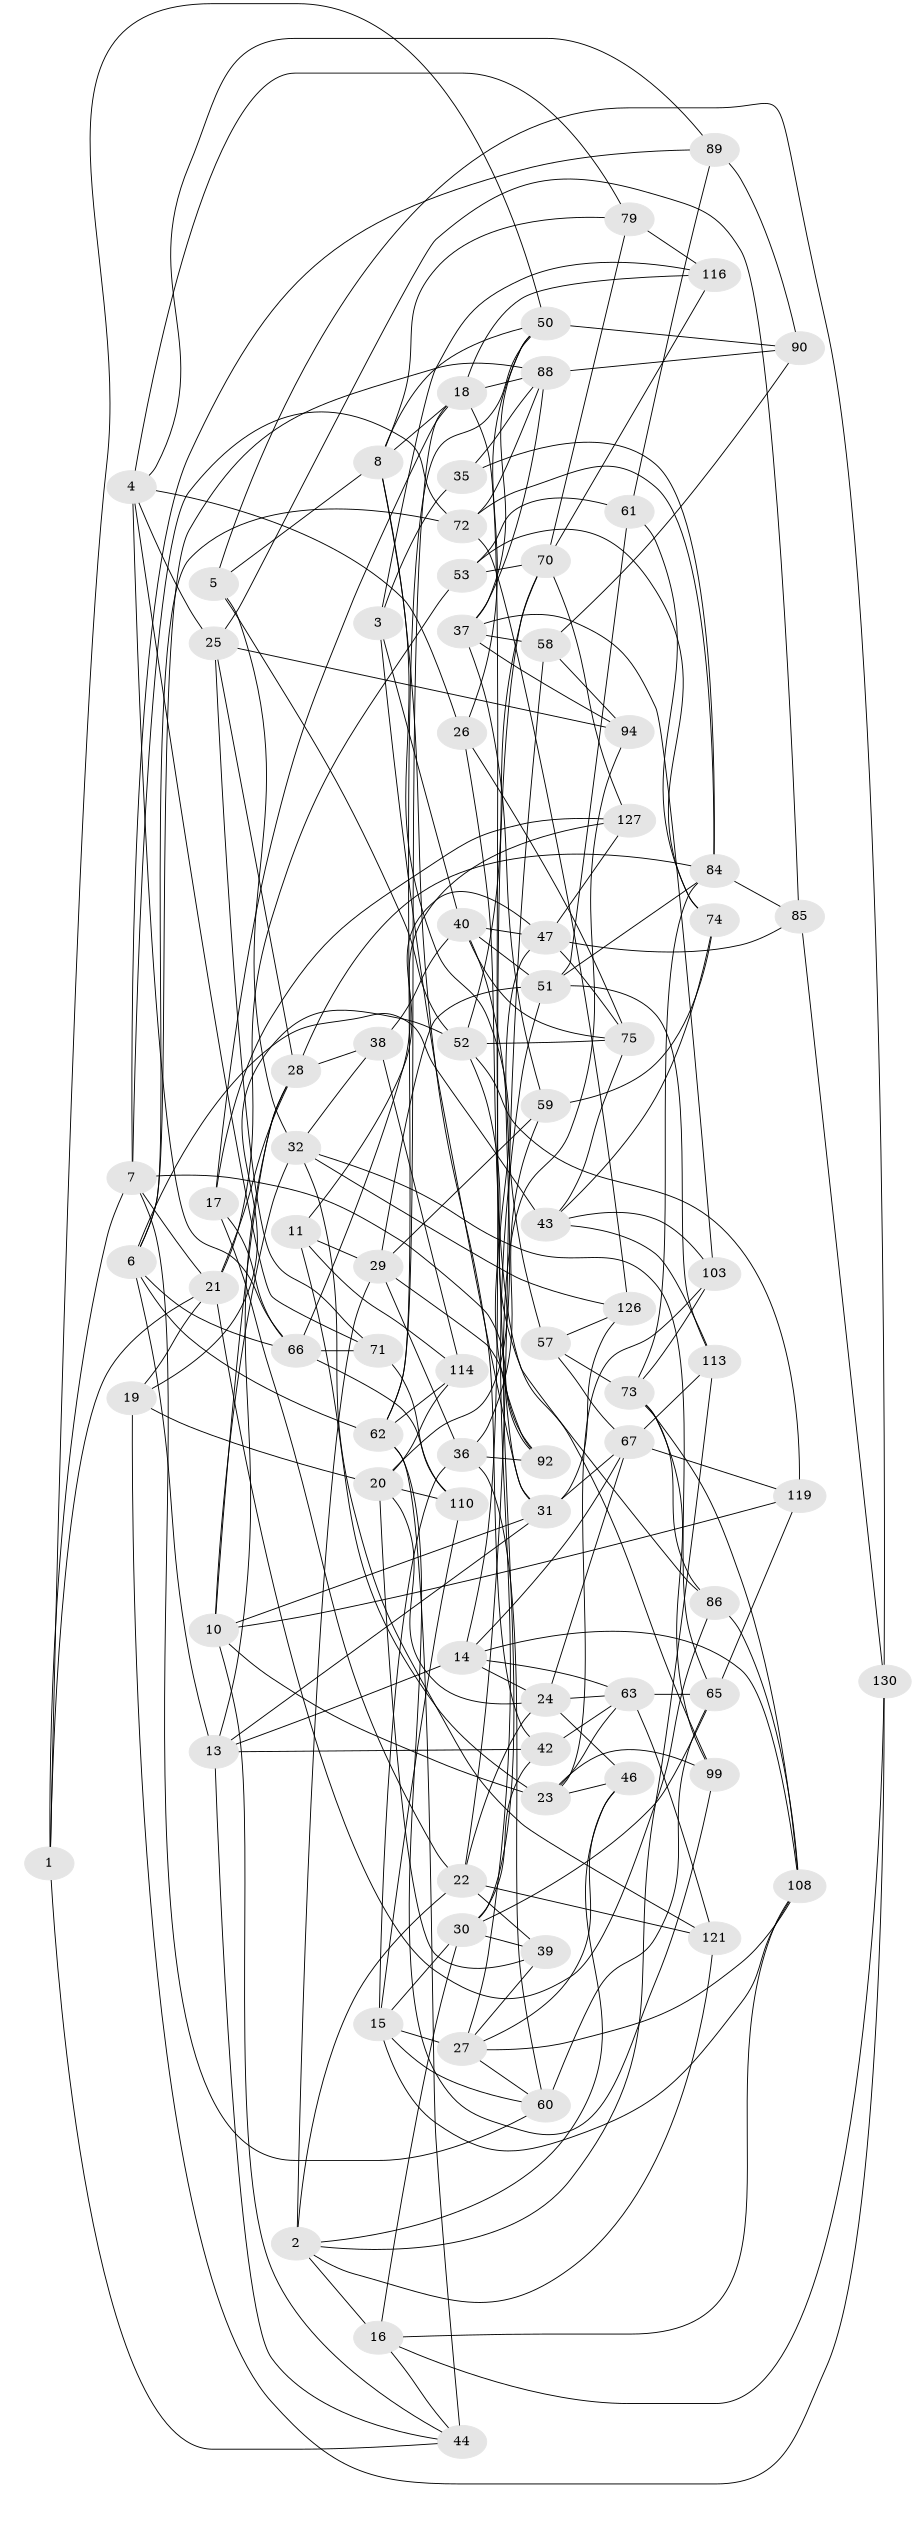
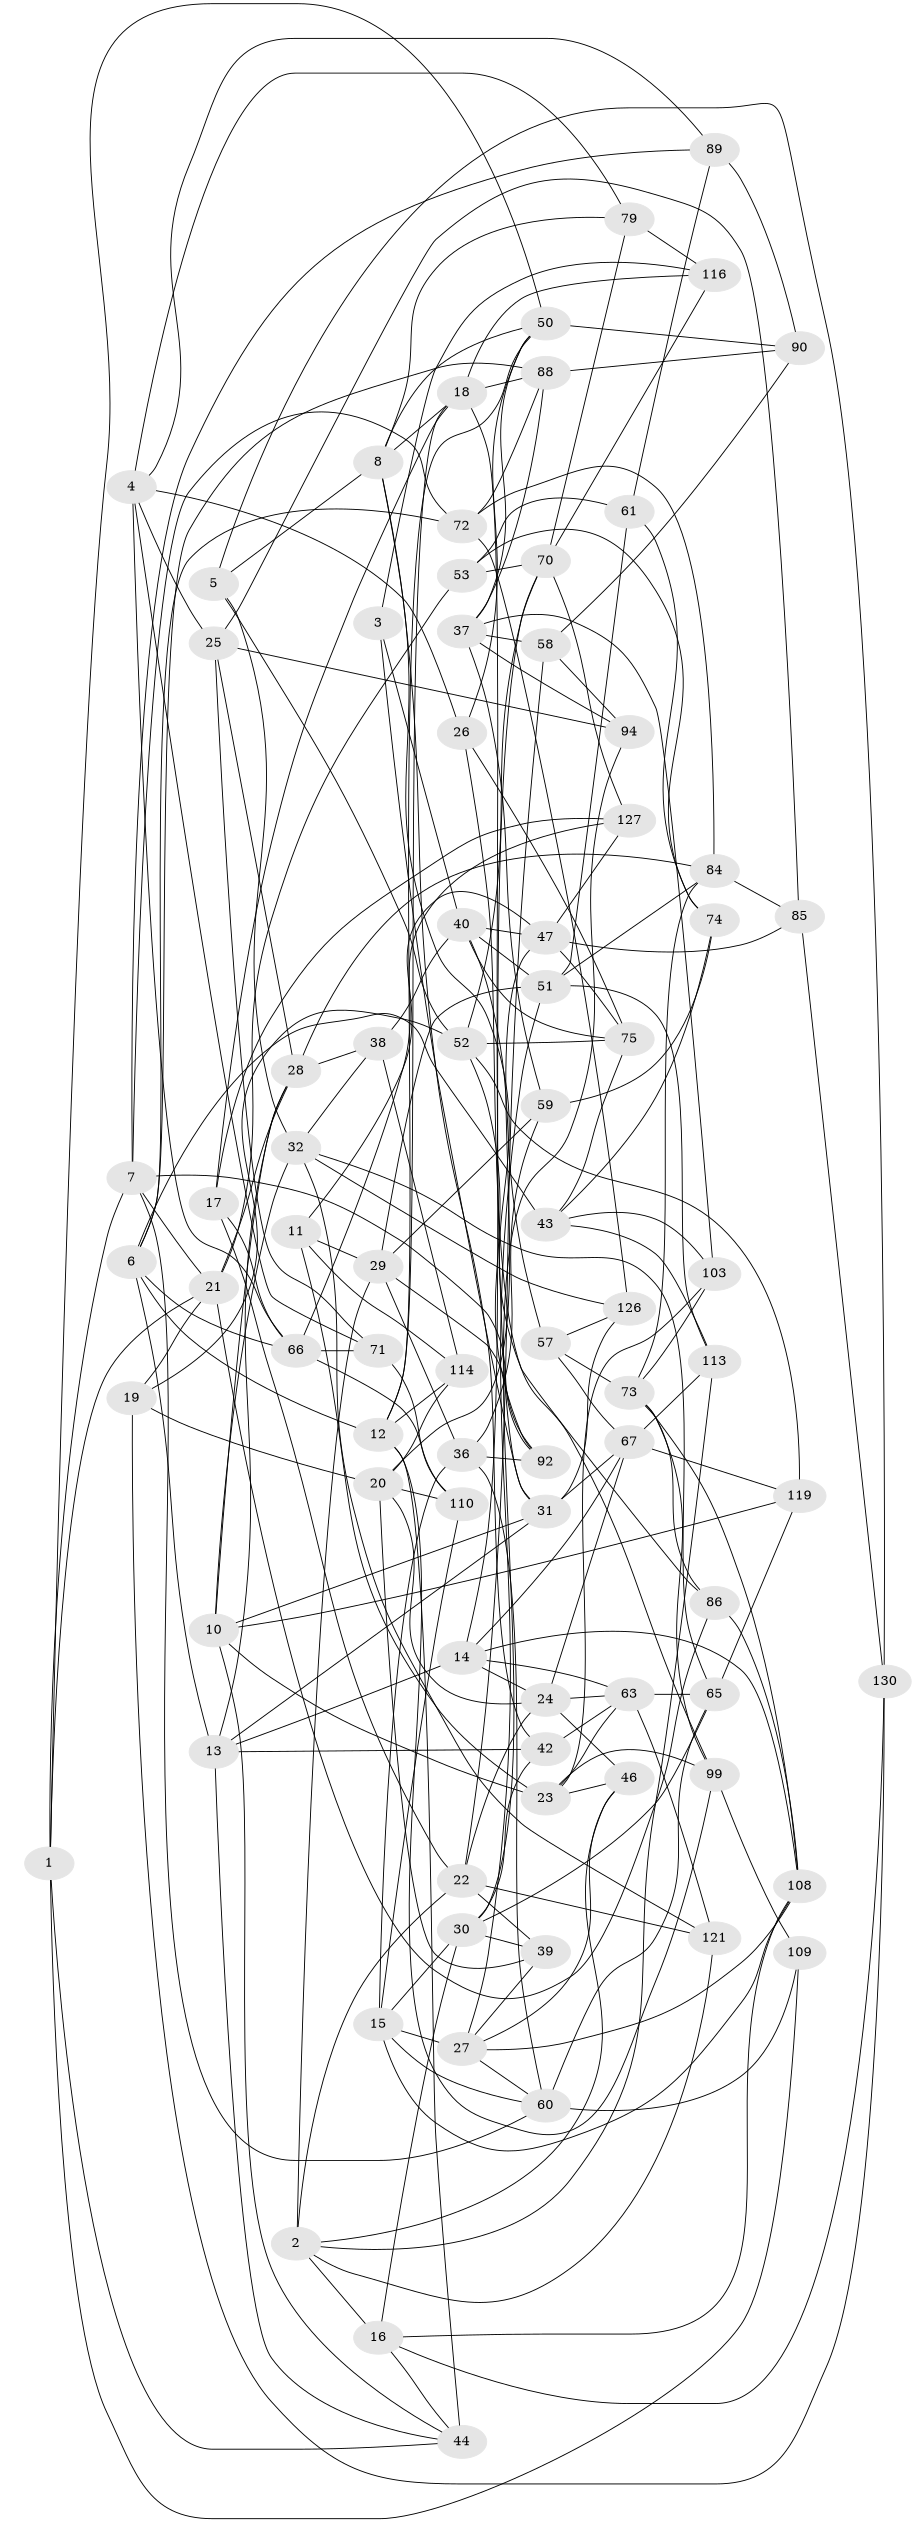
node "35": removed
node "62": label "62" -> "12"
node "109": added
